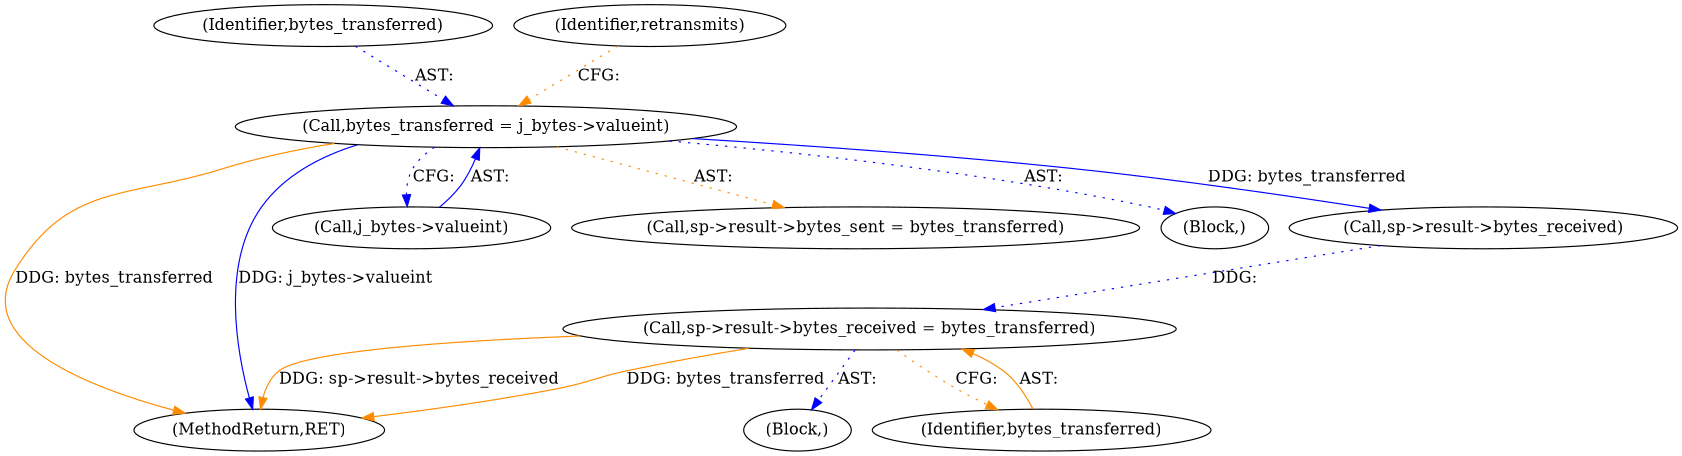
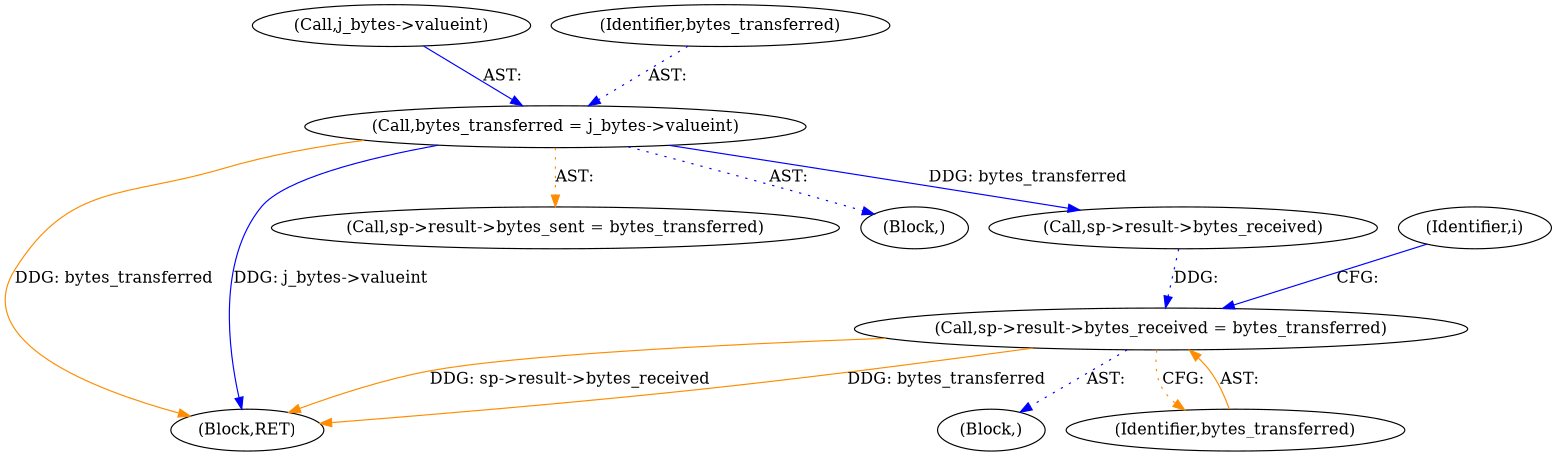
node "(Identifier,retransmits)": removed
edge "(Call,bytes_transferred = j_bytes->valueint)" -> "(Call,j_bytes->valueint)": removed, label "CFG:"
node "(Identifier,i)": added
node "(MethodReturn,RET)": label "(MethodReturn,RET)" -> "(Block,RET)"
